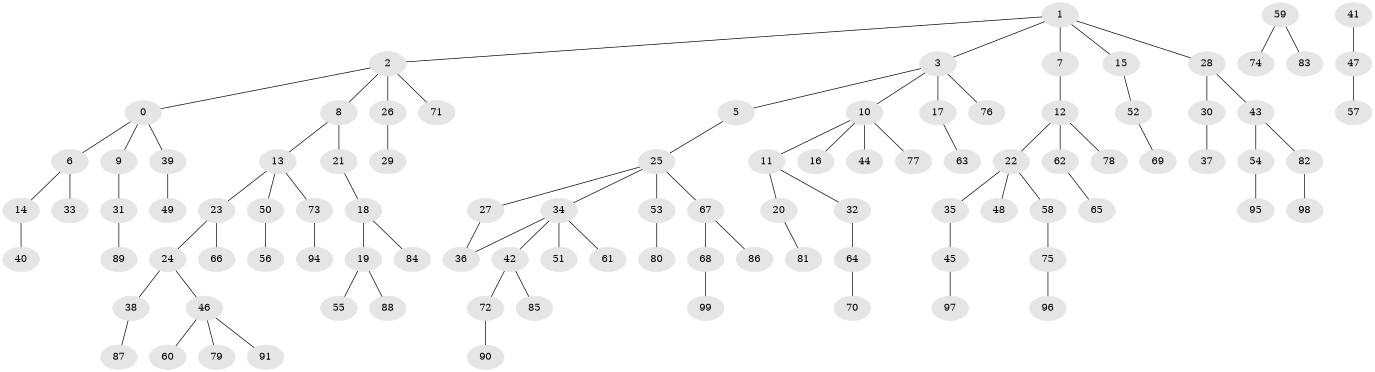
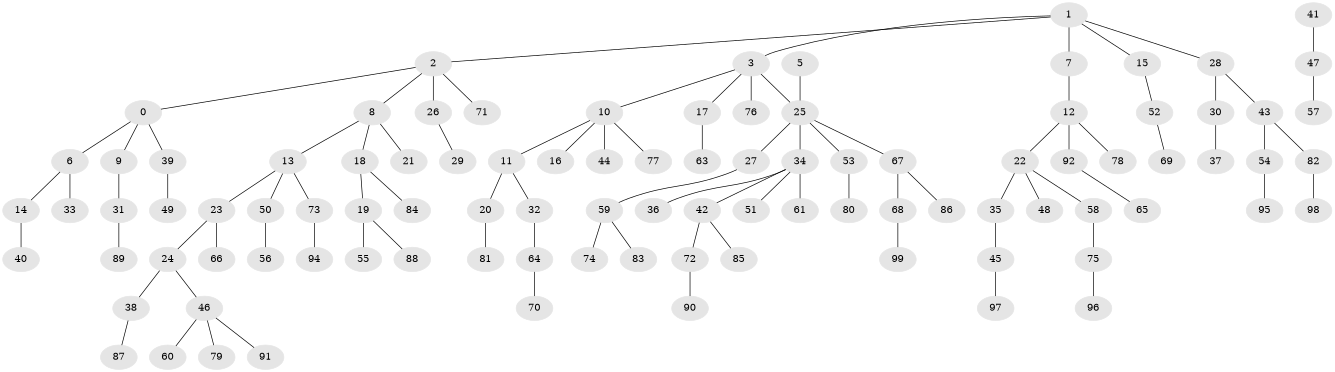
edge "3" -- "5": now "3" -- "25"
node "62": label "62" -> "92"
edge "21" -- "18": now "8" -- "18"
edge "27" -- "36": now "27" -- "59"
